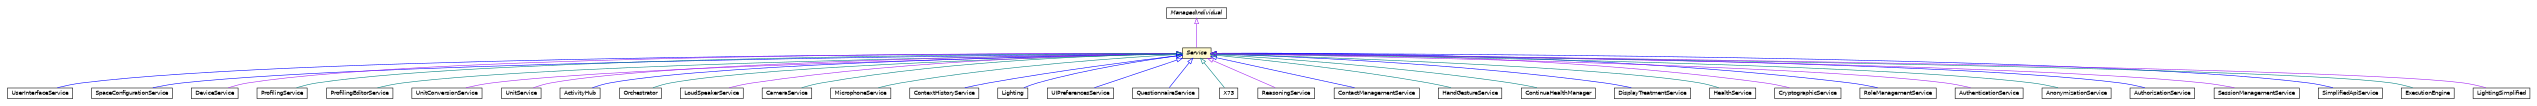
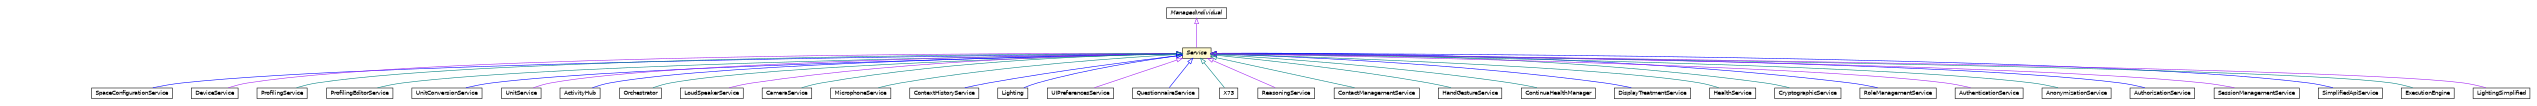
edge "UnitConversionService" -> "Service": color purple -> blue
edge "CryptographicService" -> "Service": color purple -> teal
edge "ContactManagementService" -> "Service": color blue -> teal
edge "UIPreferencesService" -> "Service": color blue -> purple
node "UserInterfaceService": removed
